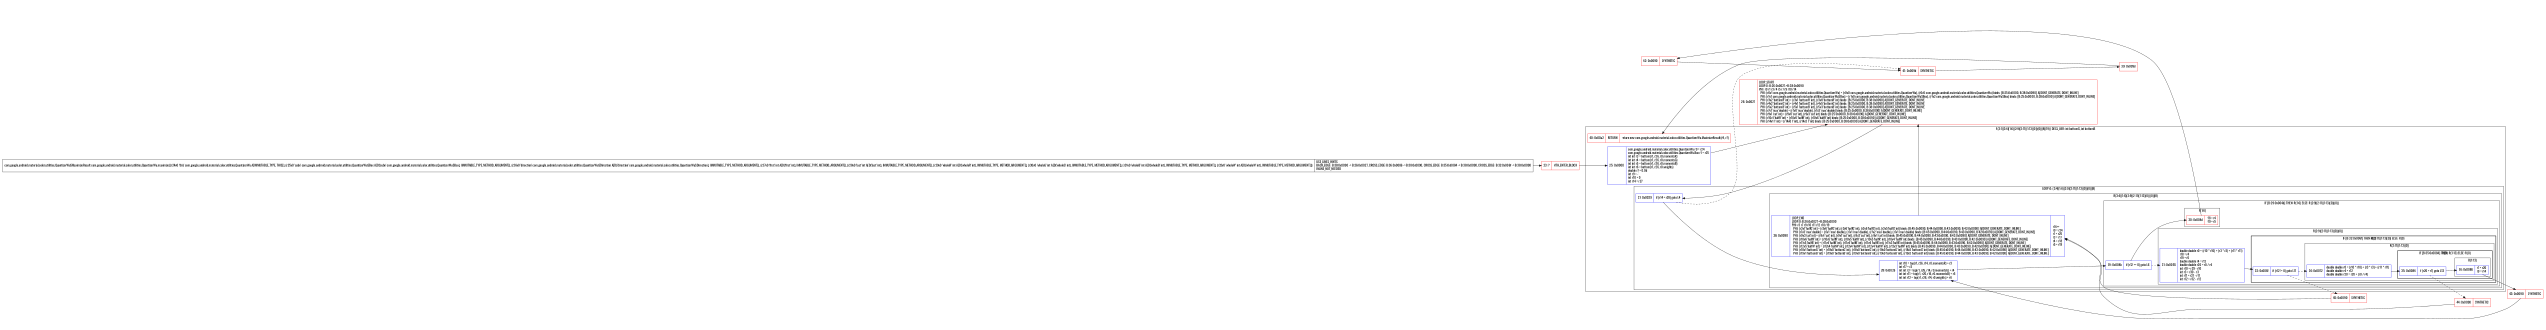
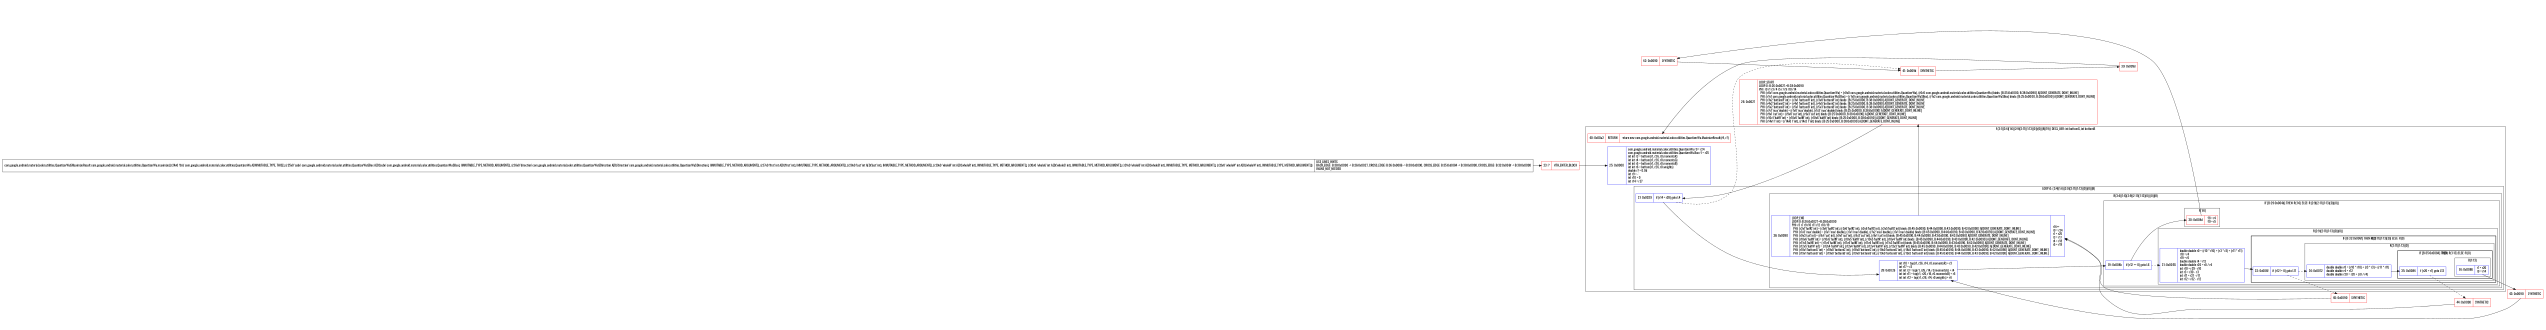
edge "25: 0x0000" -> "26: 0x0027": removed
edge "35: 0x0084" -> "36: 0x0086": removed
